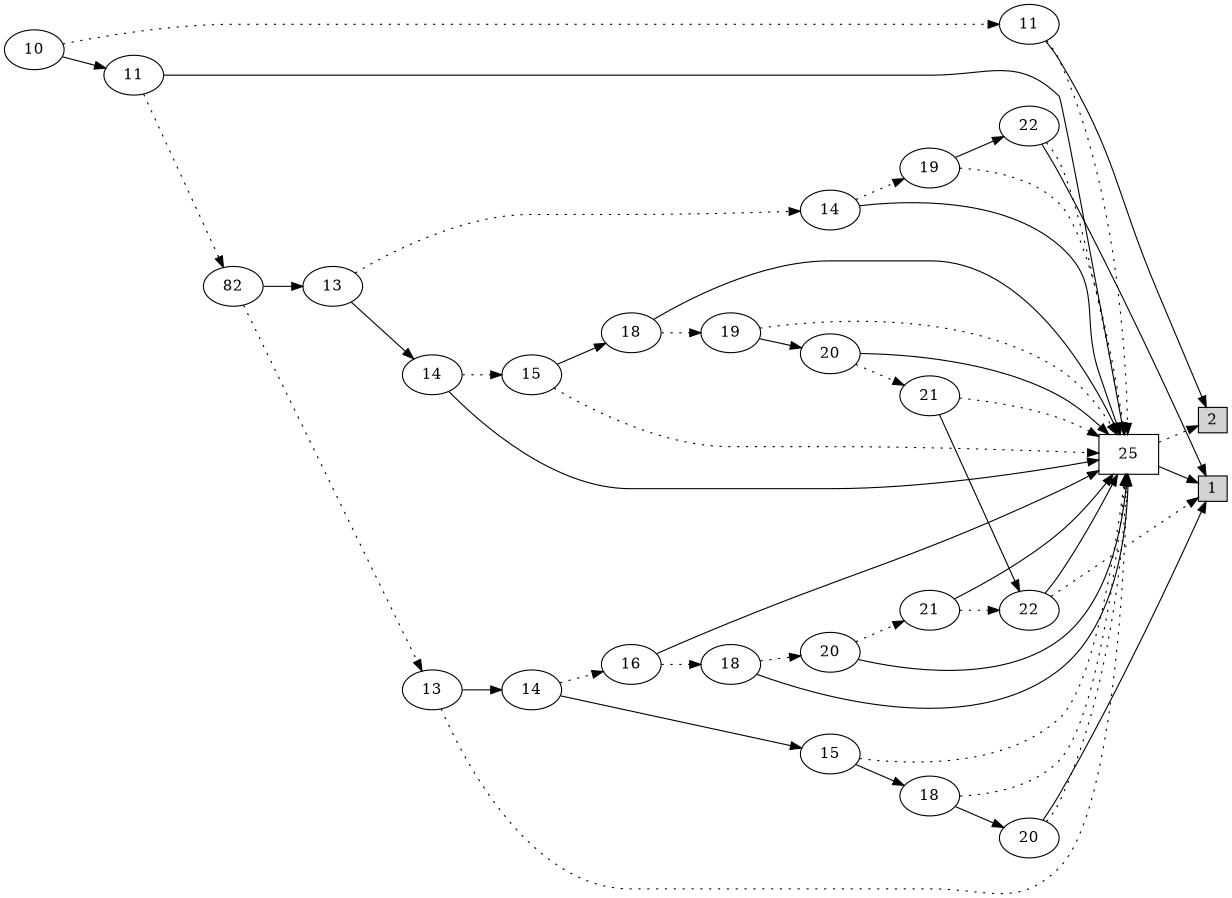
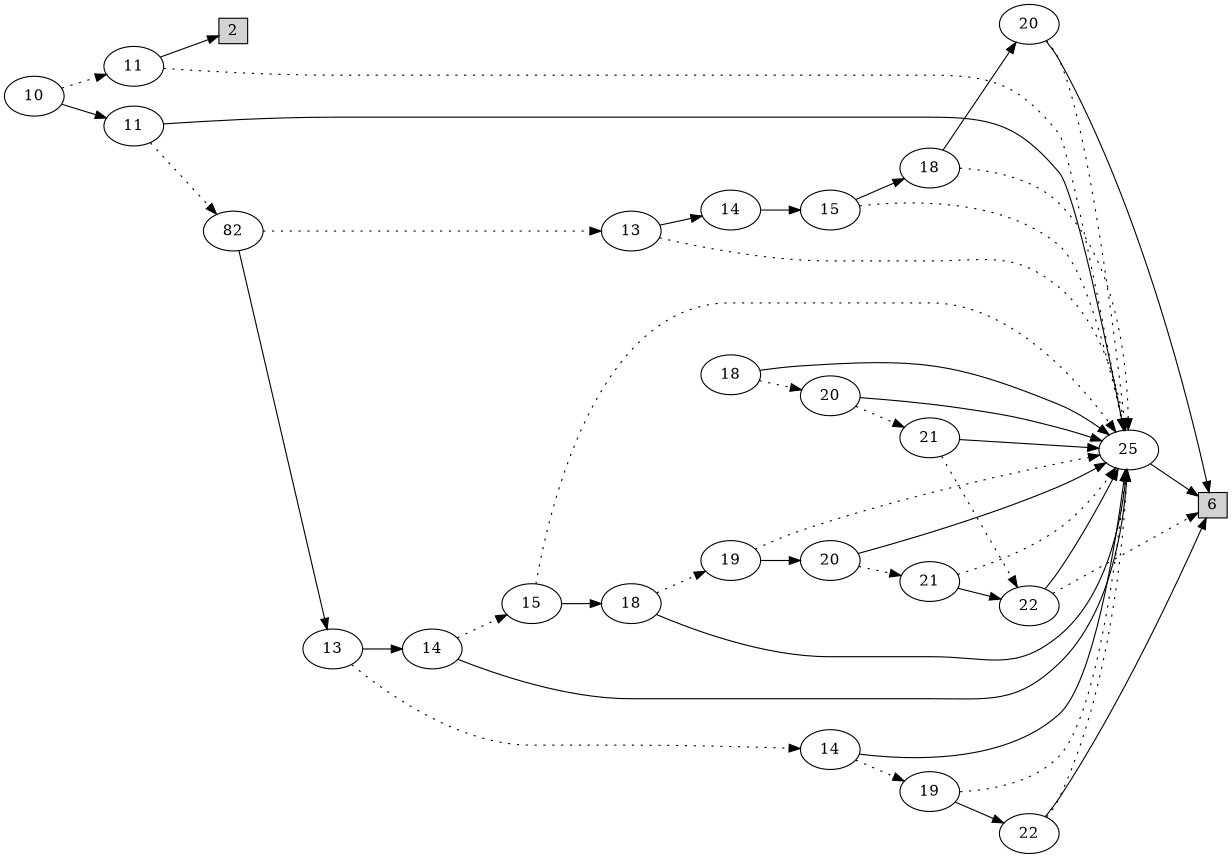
edge "25" -> "2": removed
node "25": shape box -> ellipse
node "1": label "1" -> "6"
node "16": removed
